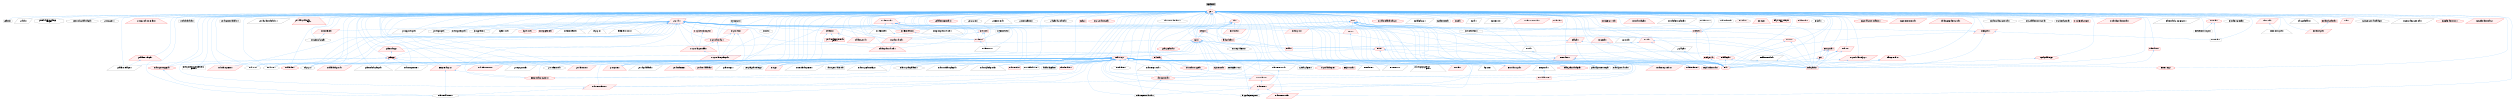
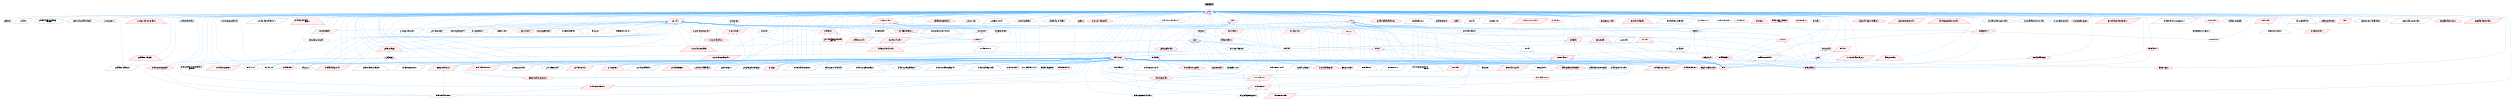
node "ArchiveLoadCompressedProxy.h": label "ArchiveLoadCompressedProxy.h" -> "ExclusiveLoadPackageTime.h"
